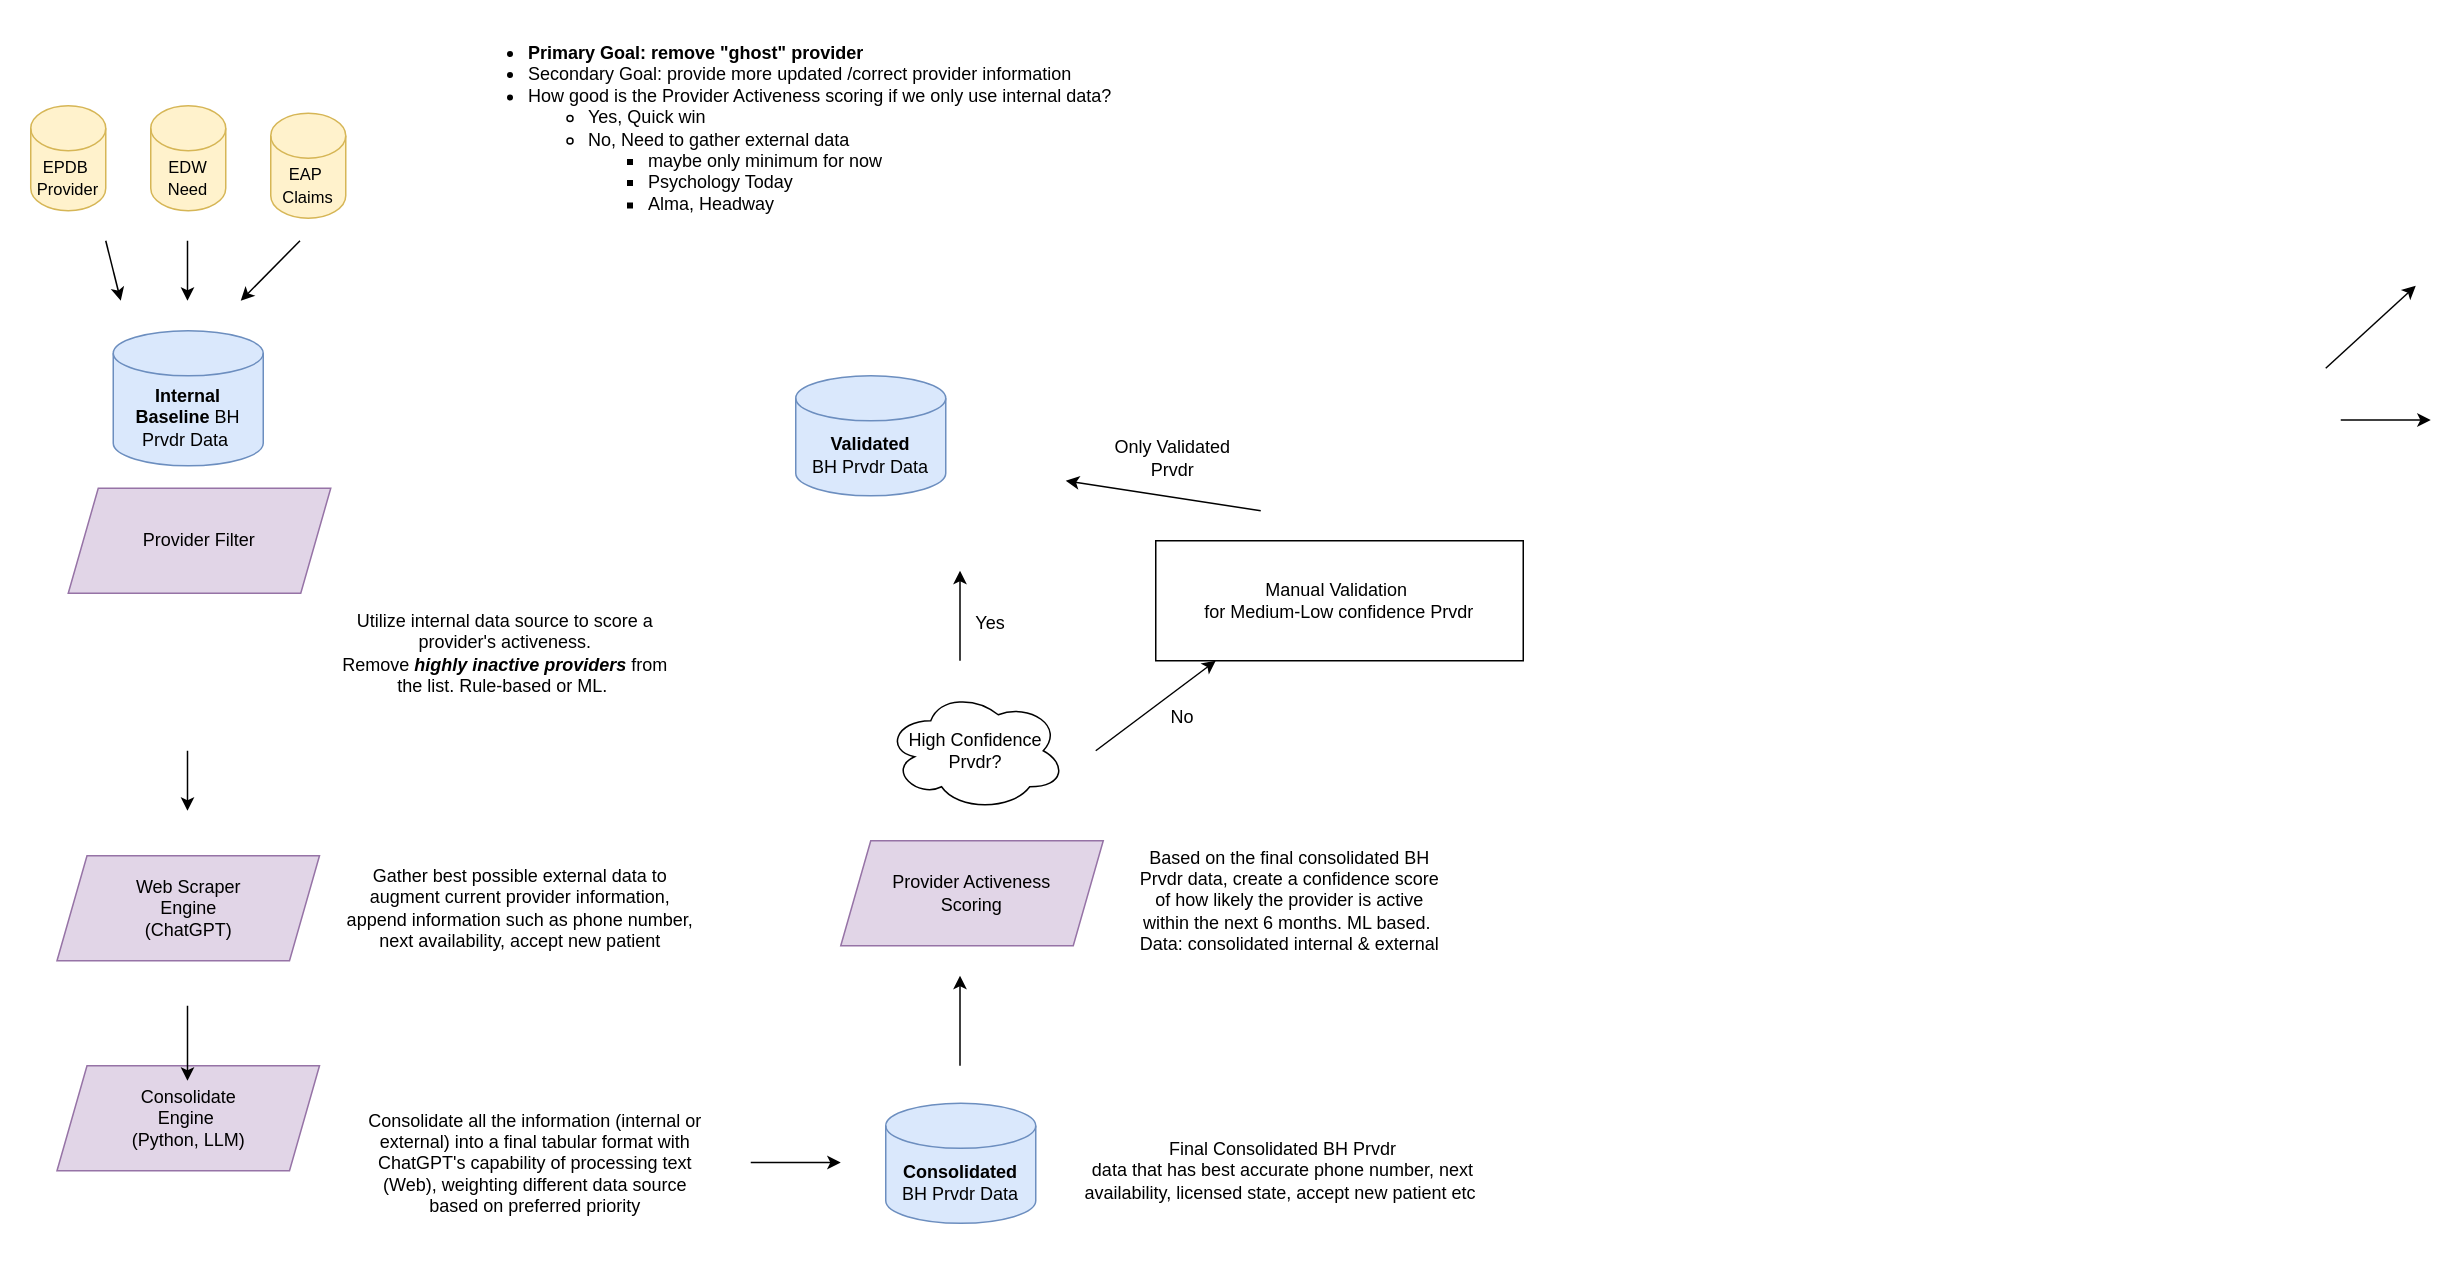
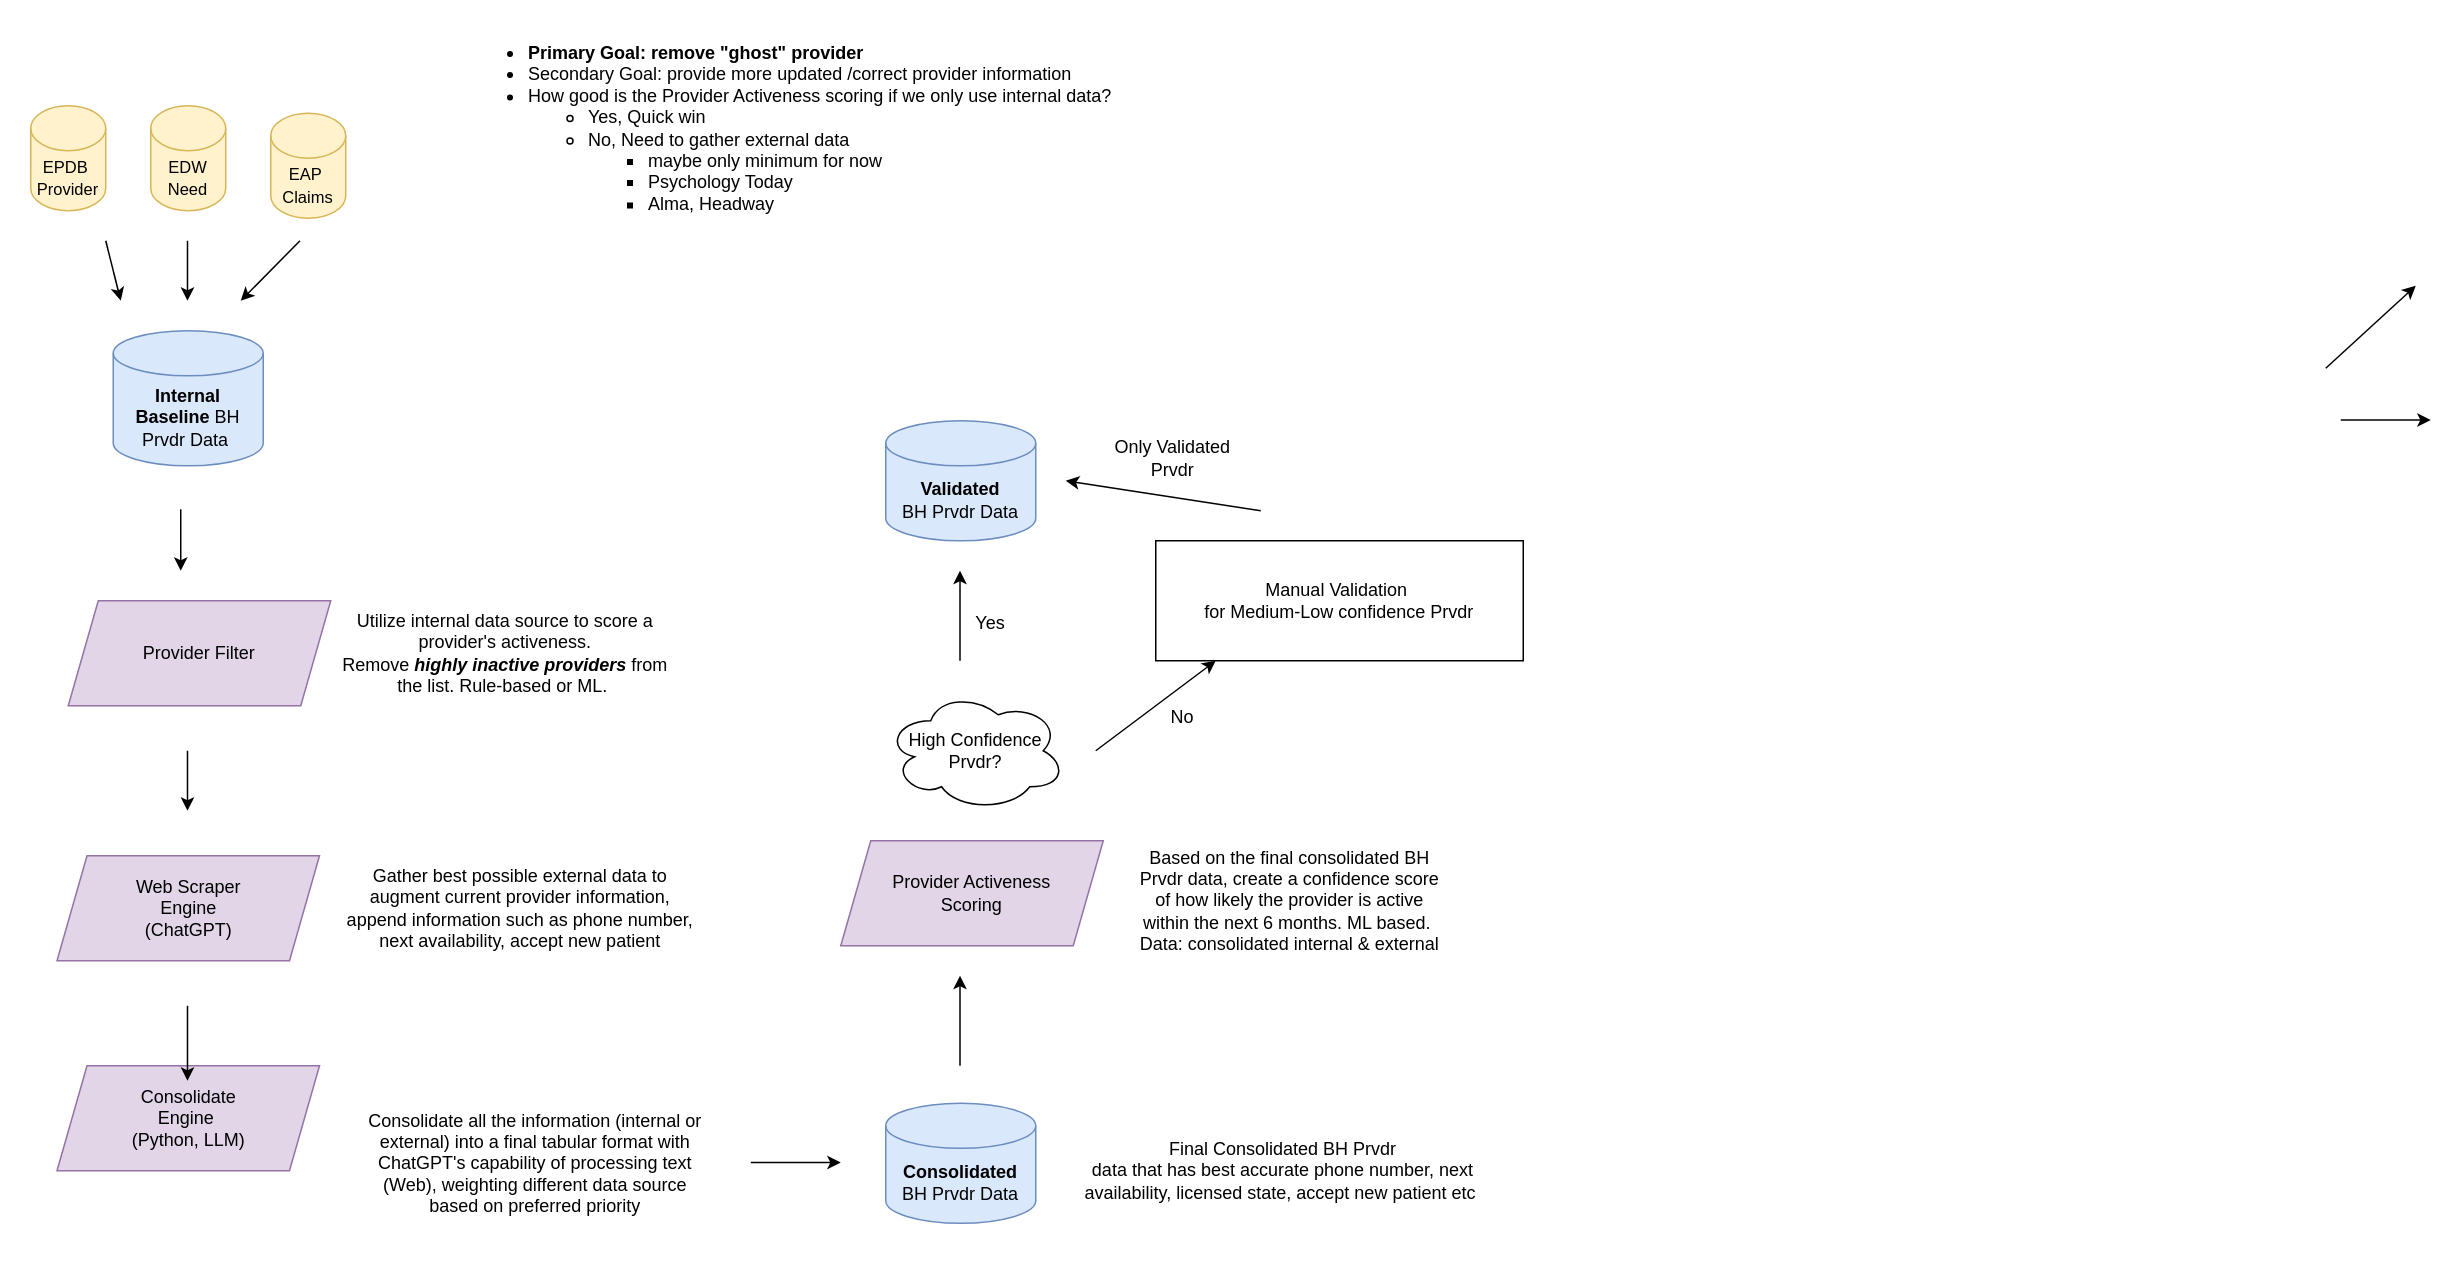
node "Validated BH Prvdr Data": moved (871, 436) -> (961, 481)
node "Provider Filter": moved (200, 541) -> (200, 653)
